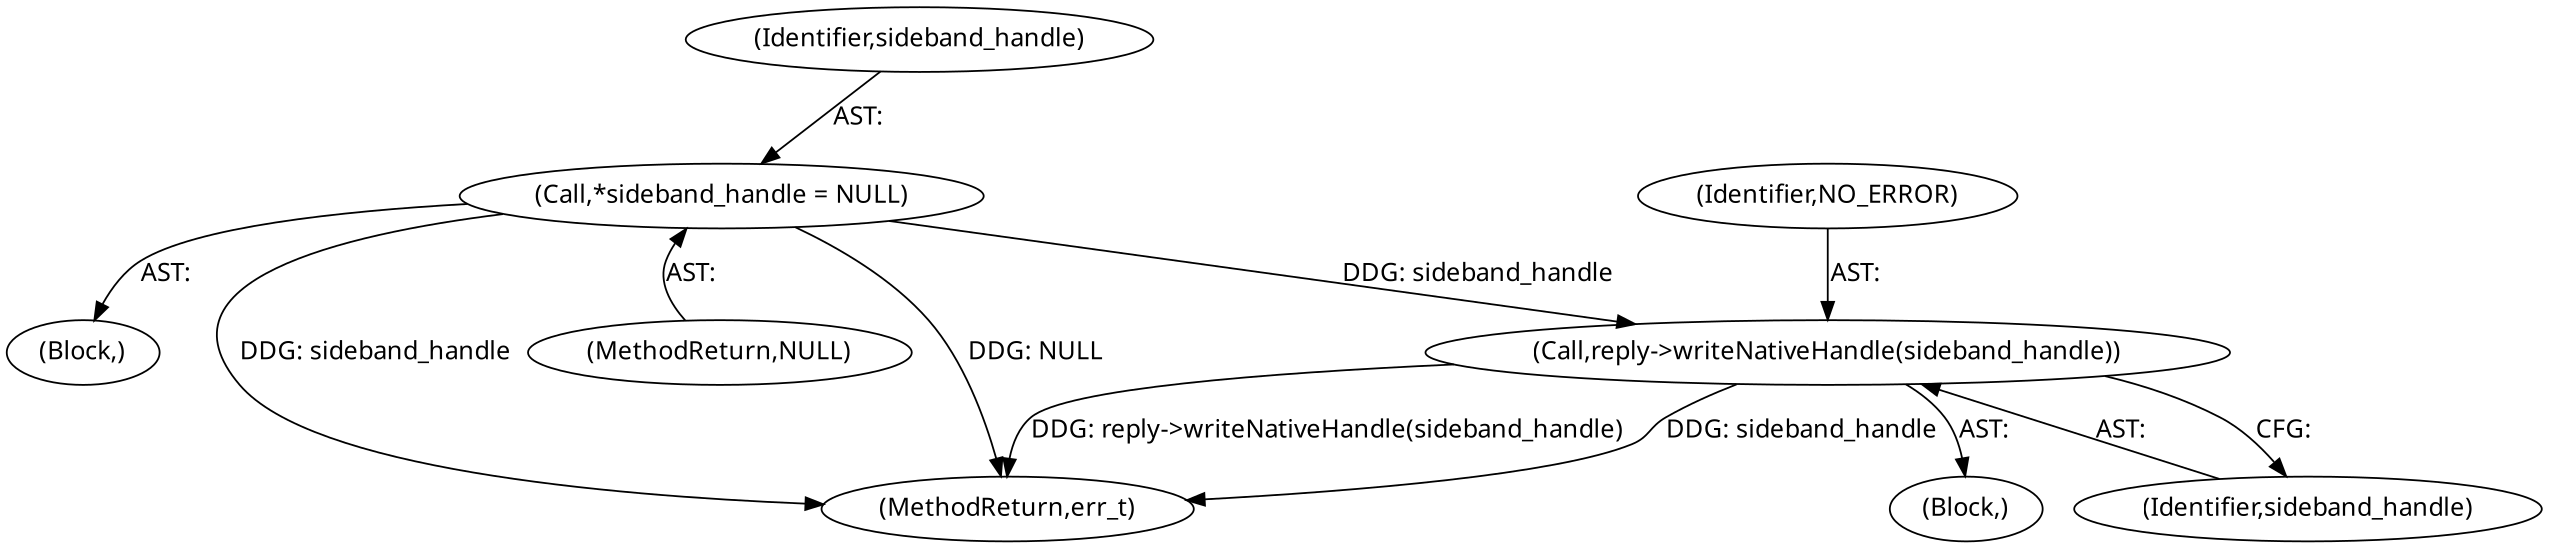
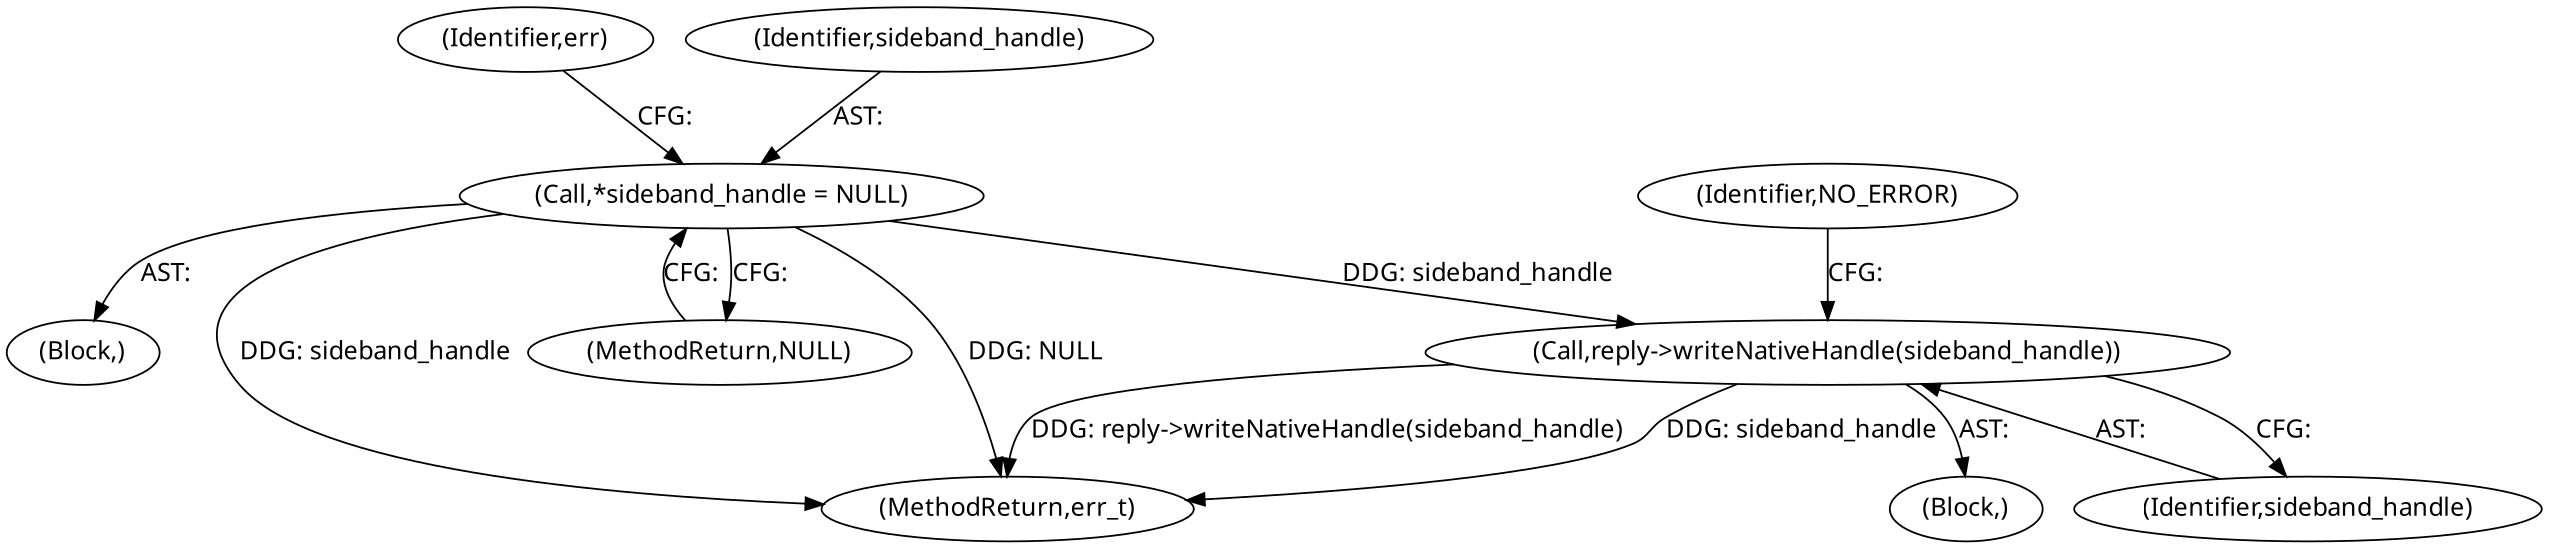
node "(Identifier,err)": added
edge "(Call,*sideband_handle = NULL)" -> "(MethodReturn,NULL)": added, label "CFG:"
edge "(MethodReturn,NULL)" -> "(Call,*sideband_handle = NULL)": label "AST: " -> "CFG: "
edge "(Identifier,NO_ERROR)" -> "(Call,reply->writeNativeHandle(sideband_handle))": label "AST: " -> "CFG: "
